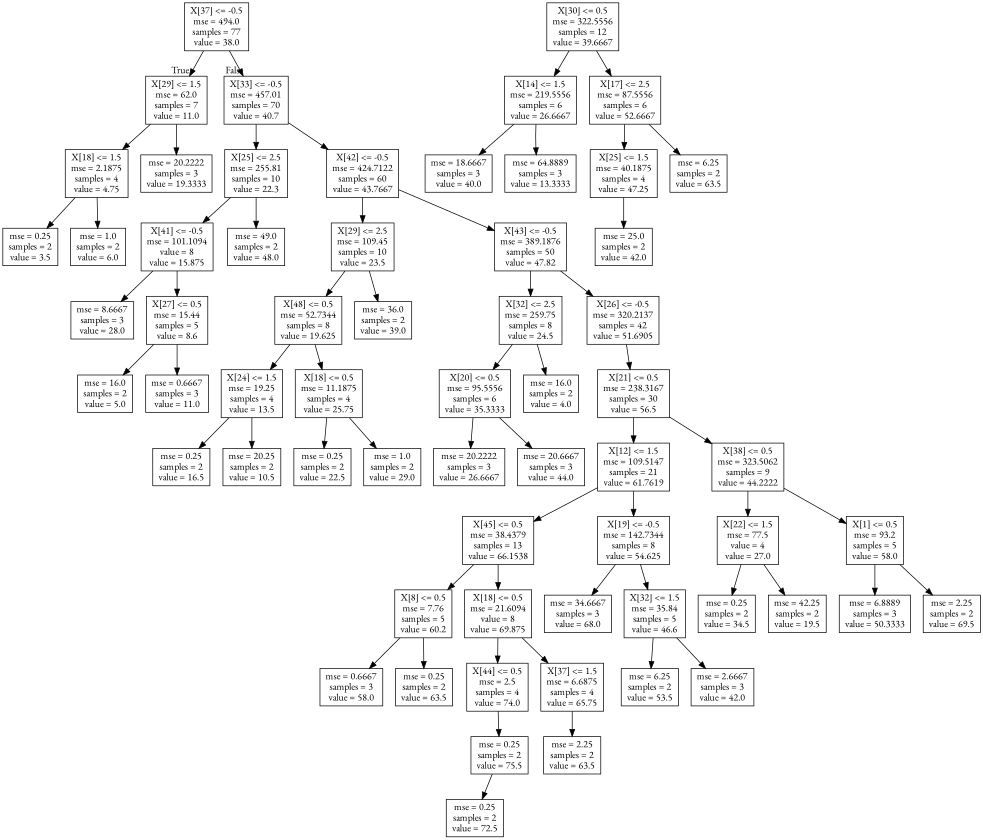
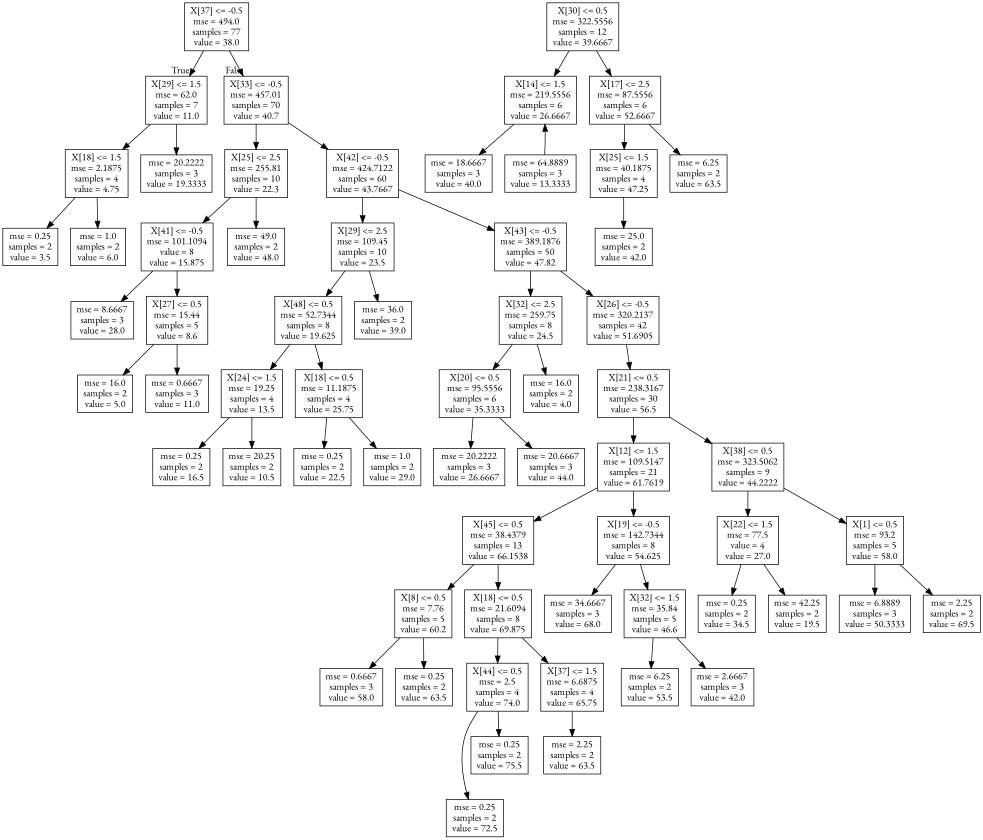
edge "X[14] <= 1.5 mse = 219.5556 samples = 6 value = 26.6667" -> "mse = 64.8889 samples = 3 value = 13.3333": reversed
node "X[18] <= 0.5 mse = 21.6094 value = 8 value = 69.875": label "X[18] <= 0.5 mse = 21.6094 value = 8 value = 69.875" -> "X[18] <= 0.5 mse = 21.6094 samples = 8 value = 69.875"
edge "mse = 0.25 samples = 2 value = 75.5" -> "mse = 0.25 samples = 2 value = 72.5": now "X[44] <= 0.5 mse = 2.5 samples = 4 value = 74.0" -> "mse = 0.25 samples = 2 value = 72.5"
